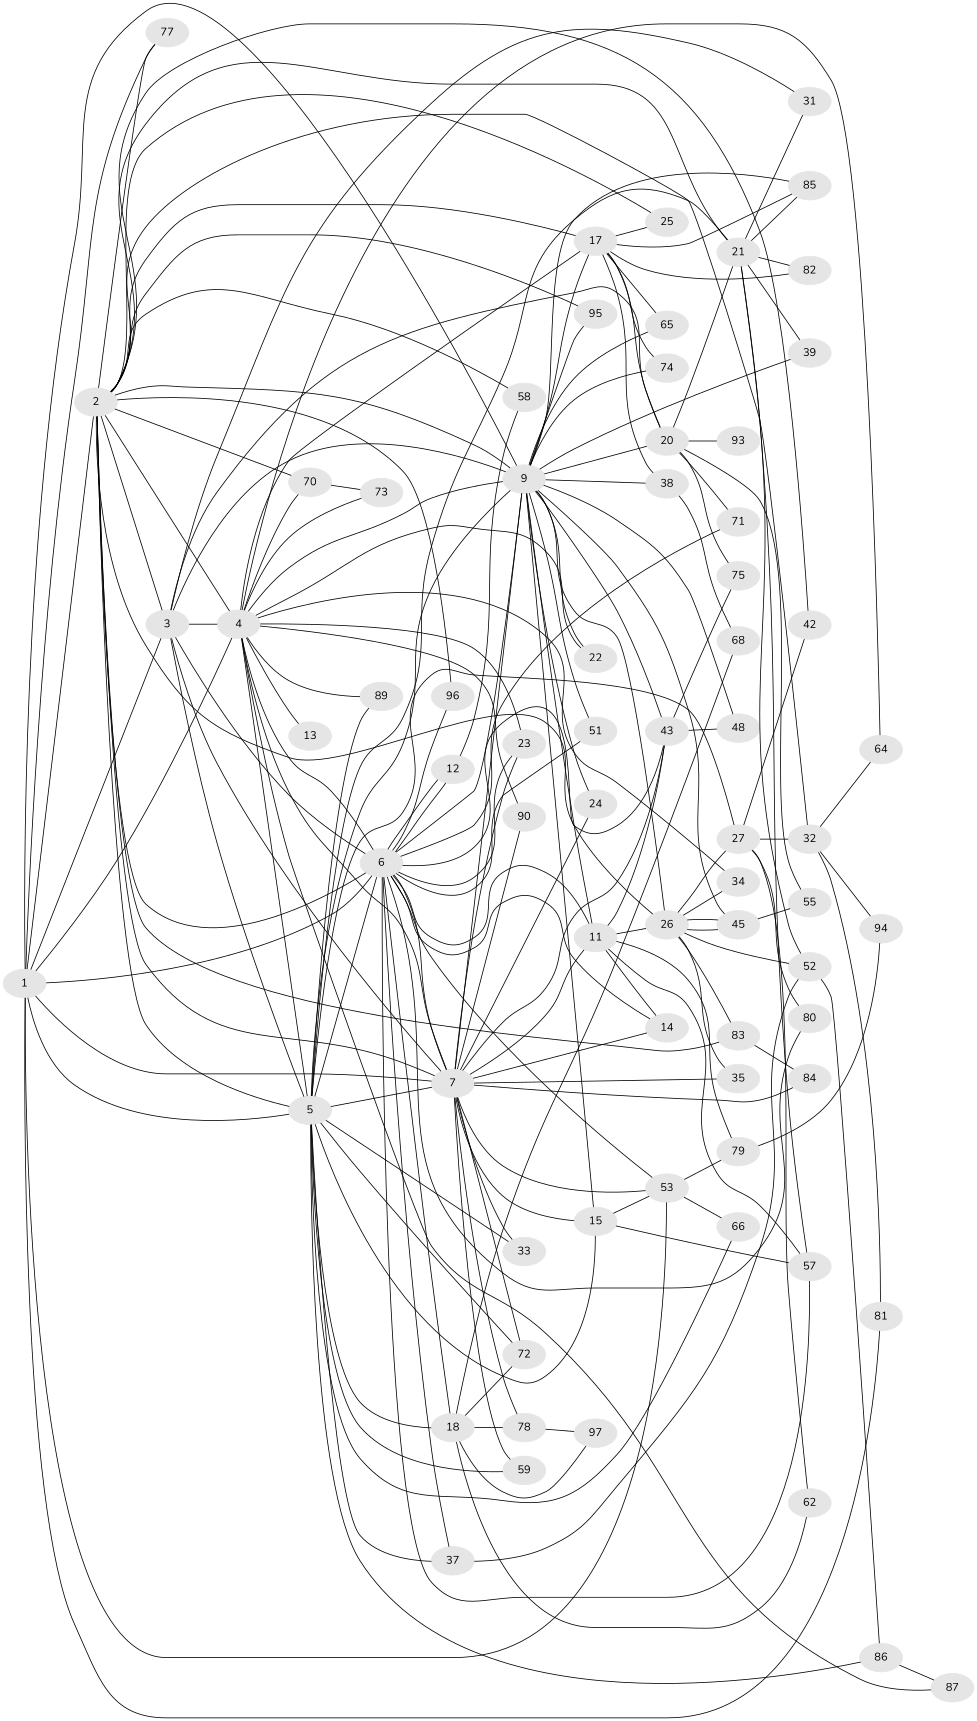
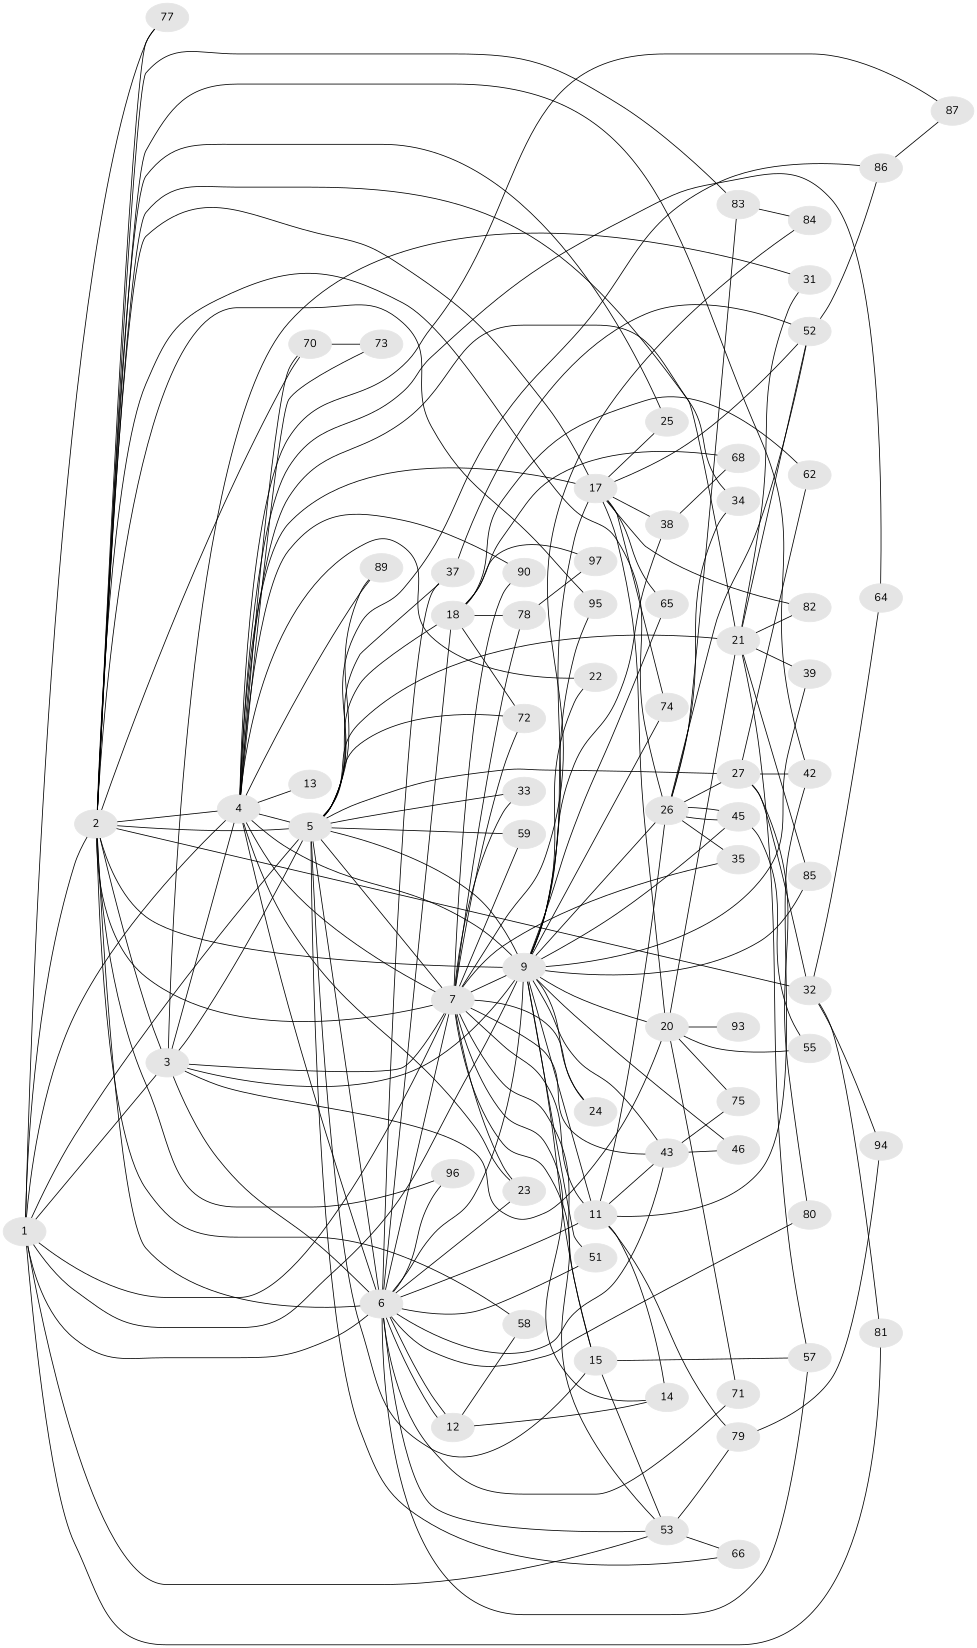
edge "85" -- "17": now "52" -- "17"
node "48": label "48" -> "46"
edge "6" -- "14": now "12" -- "14"
edge "11" -- "57": now "11" -- "42"
